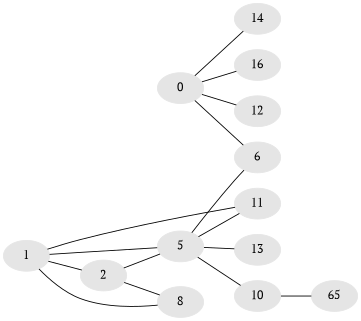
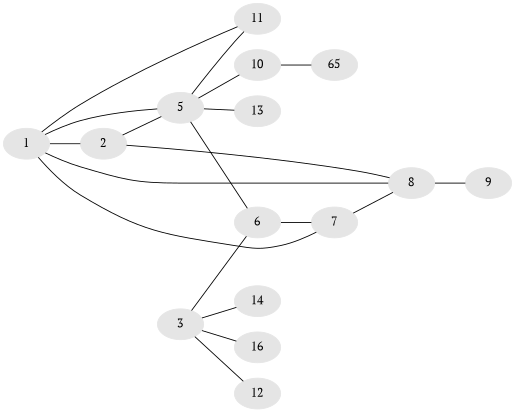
node "0": label "0" -> "3"
node "9": added
node "7": added
